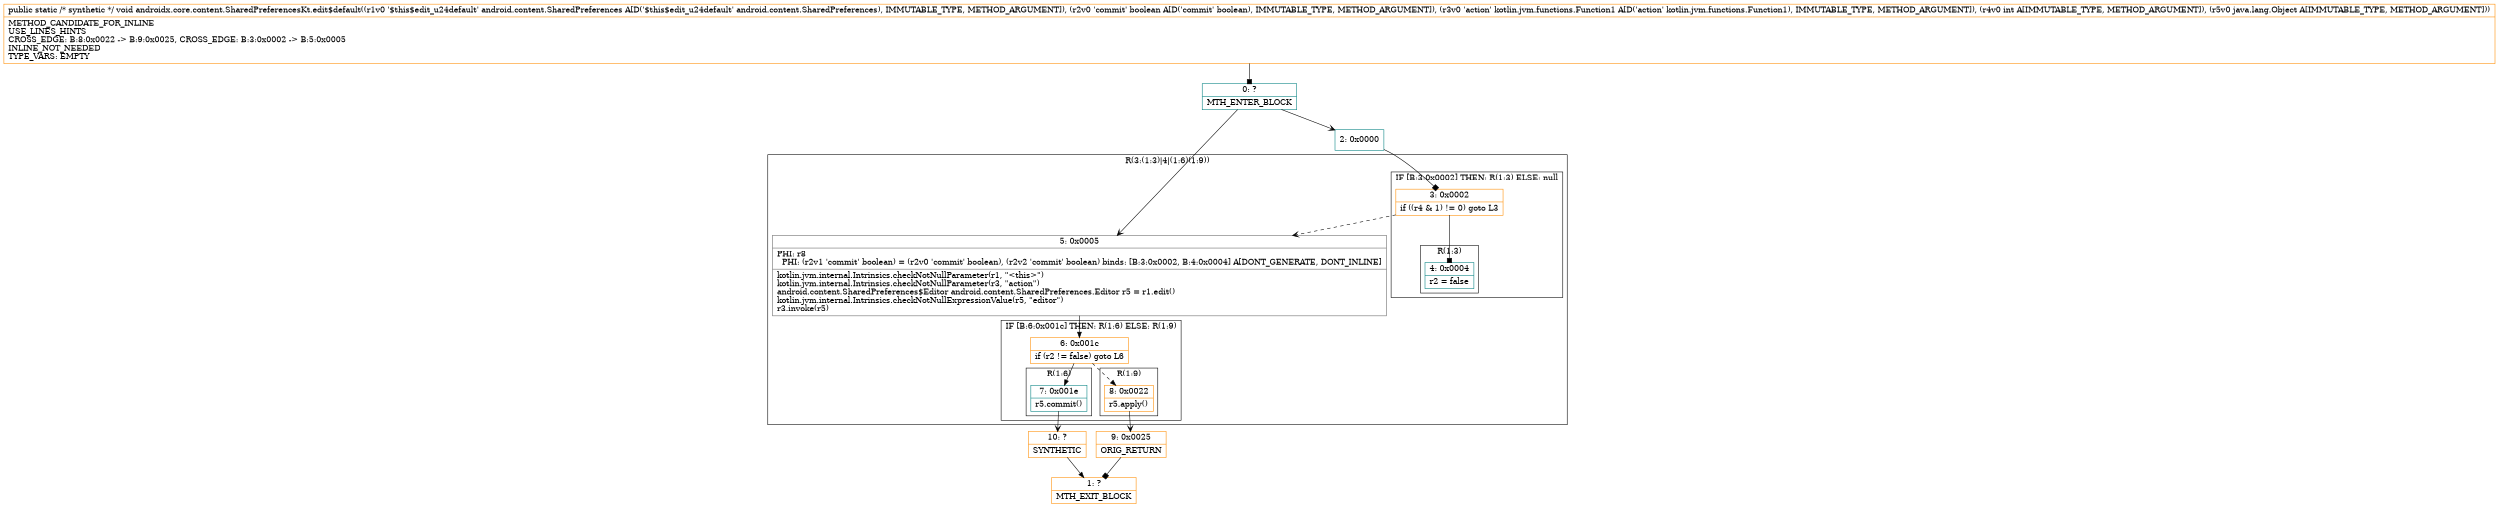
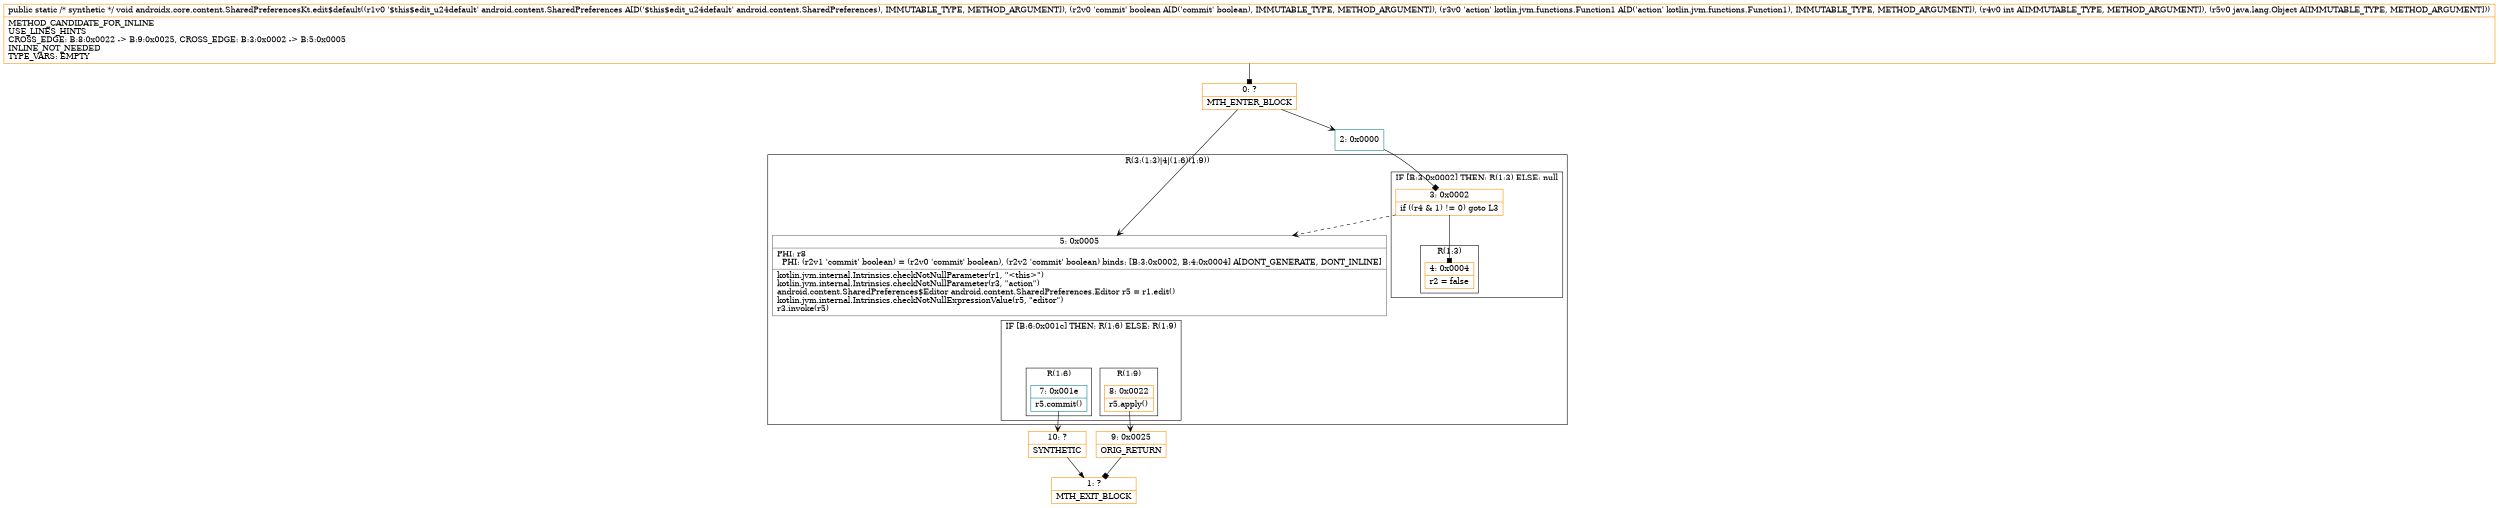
node "0: ?": color teal -> darkorange
node "4: 0x0004": color teal -> darkorange
node "6: 0x001c": removed
